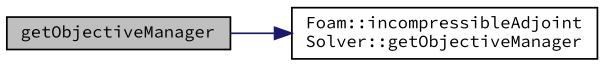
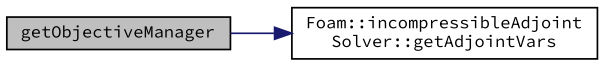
node "Foam::incompressibleAdjoint Solver::getObjectiveManager": label "Foam::incompressibleAdjoint Solver::getObjectiveManager" -> "Foam::incompressibleAdjoint Solver::getAdjointVars"
